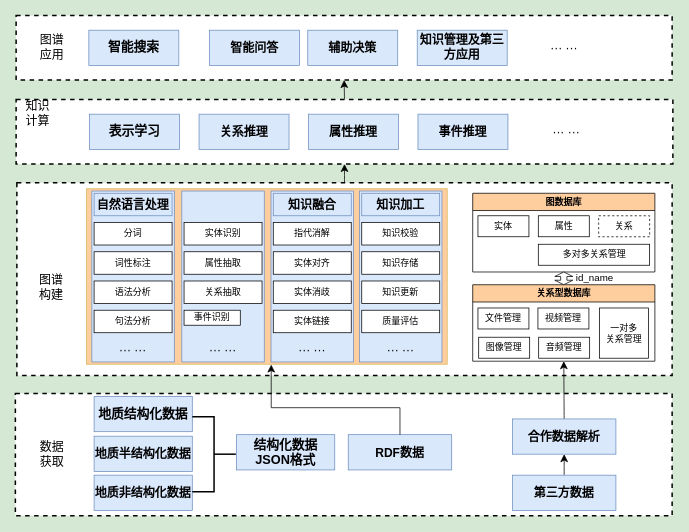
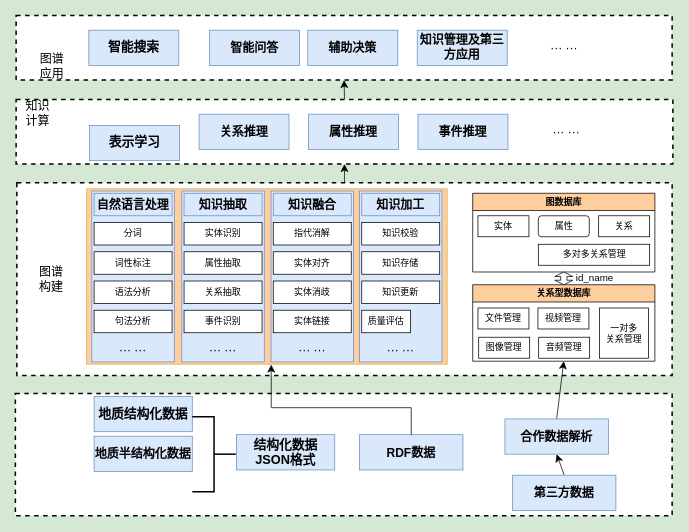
node "图谱应用": moved (52, 48) -> (52, 66)
node "表示学习": moved (135, 132) -> (135, 143)
node "知识抽取": added
node "属性": shape rectangle -> rounded rectangle
node "关系": style dashed -> solid
node "图谱构建": moved (51, 287) -> (51, 279)
node "事件识别": size 56x15 -> 78x23
node "质量评估": size 78x23 -> 49x23
node "合作数据解析": moved (564, 437) -> (557, 437)
node "RDF数据": moved (400, 452) -> (411, 452)
node "数据获取": removed
node "地质非结构化数据": removed
